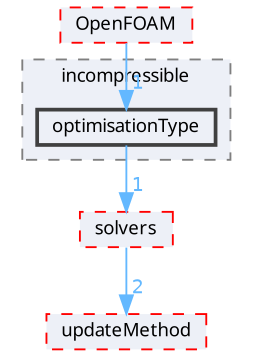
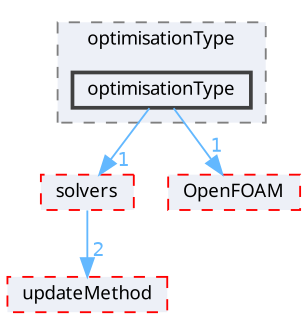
edge "OpenFOAM" -> "optimisationType": reversed
cluster "incompressible": label "incompressible" -> "optimisationType"
